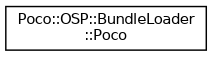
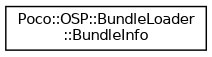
node "Poco::OSP::BundleLoader ::Poco": label "Poco::OSP::BundleLoader ::Poco" -> "Poco::OSP::BundleLoader ::BundleInfo"
